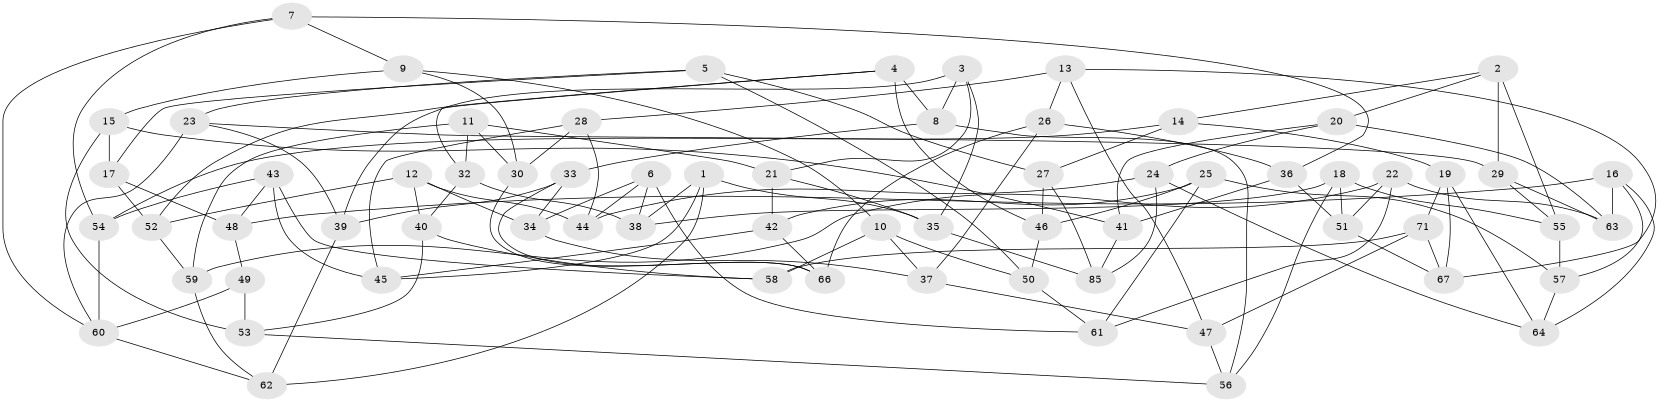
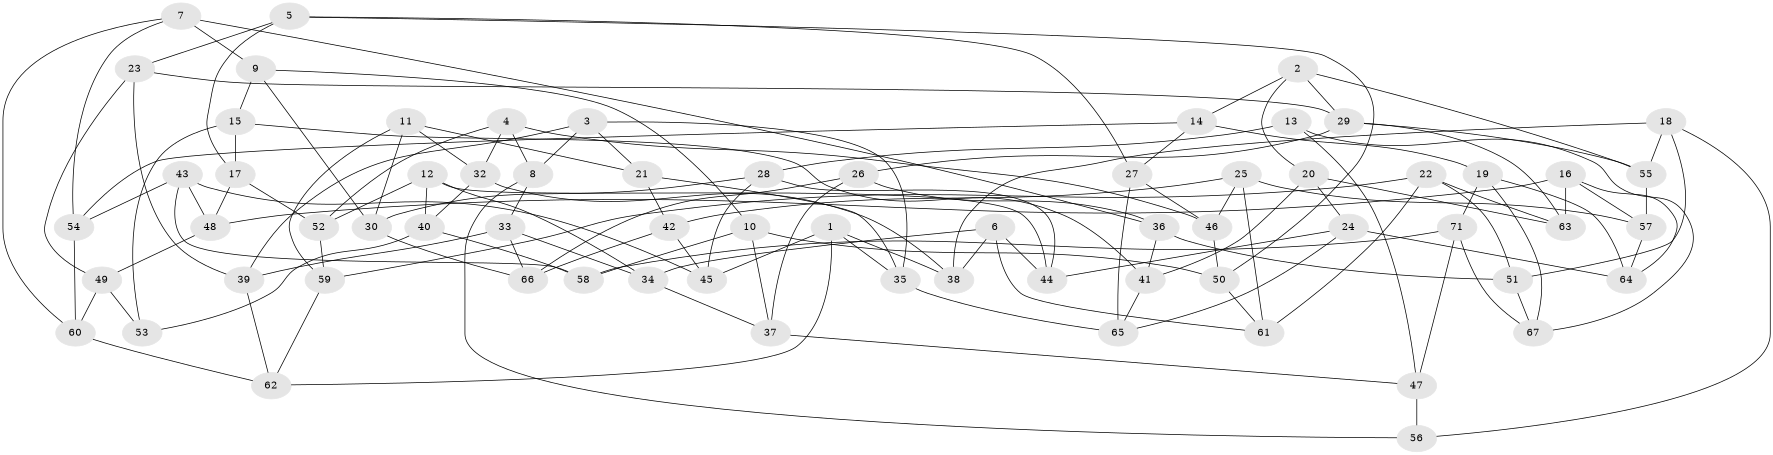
edge "13" -- "26": now "29" -- "26"
edge "23" -- "60": now "23" -- "49"
node "85": label "85" -> "65"
edge "53" -- "56": removed
